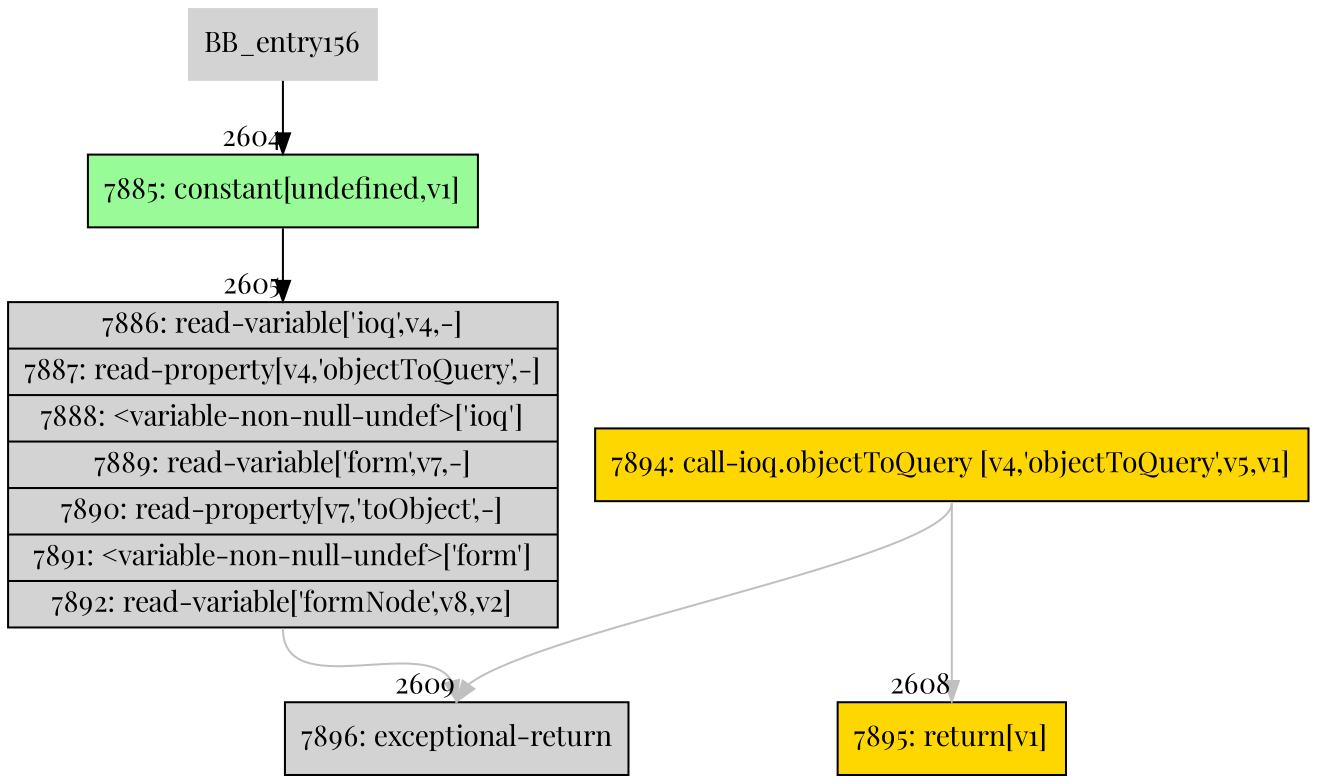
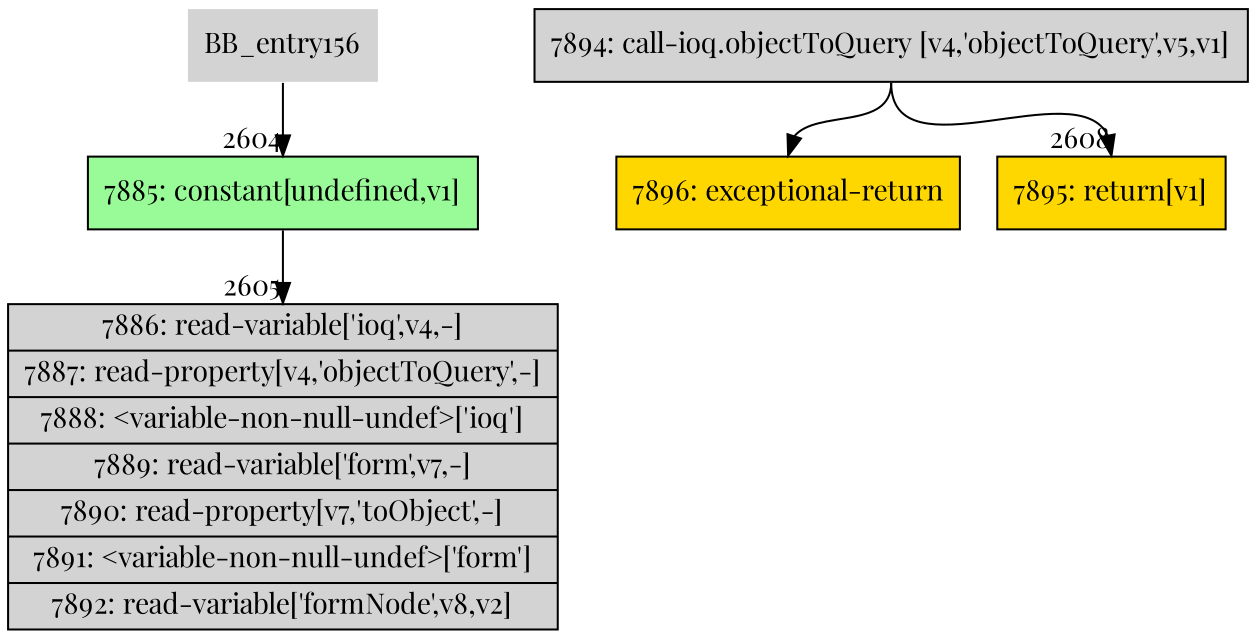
node "7894: call-ioq.objectToQuery [v4,'objectToQuery',v5,v1]": fillcolor gold -> lightgrey
edge "7894: call-ioq.objectToQuery [v4,'objectToQuery',v5,v1]" -> "7895: return[v1]": color gray -> black
edge "7894: call-ioq.objectToQuery [v4,'objectToQuery',v5,v1]" -> "7896: exceptional-return": color gray -> black
edge "7886: read-variable['ioq',v4,-]" -> "7896: exceptional-return": removed
node "7896: exceptional-return": fillcolor lightgrey -> gold
